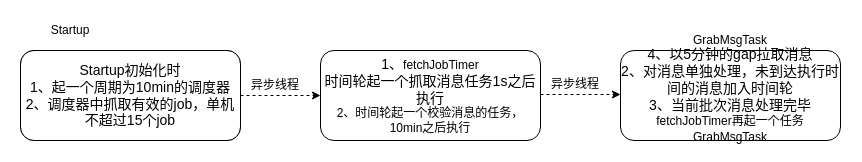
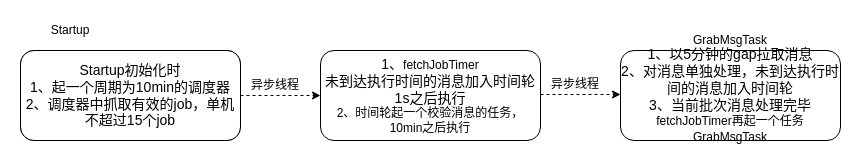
node "1、fetchJobTimer 时间轮起一个抓取消息任务1s之后执行 2、时间轮起一个校验消息的任务，10min之后执行": label "1、fetchJobTimer 时间轮起一个抓取消息任务1s之后执行 2、时间轮起一个校验消息的任务，10min之后执行" -> "1、fetchJobTimer 未到达执行时间的消息加入时间轮1s之后执行 2、时间轮起一个校验消息的任务，10min之后执行"
node "4、以5分钟的gap拉取消息 2、对消息单独处理，未到达执行时间的消息加入时间轮 3、当前批次消息处理完毕fetchJobTimer再起一个任务GrabMsgTask": label "4、以5分钟的gap拉取消息 2、对消息单独处理，未到达执行时间的消息加入时间轮 3、当前批次消息处理完毕fetchJobTimer再起一个任务GrabMsgTask" -> "1、以5分钟的gap拉取消息 2、对消息单独处理，未到达执行时间的消息加入时间轮 3、当前批次消息处理完毕fetchJobTimer再起一个任务GrabMsgTask"
